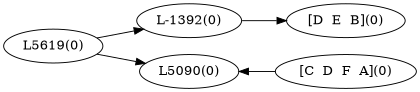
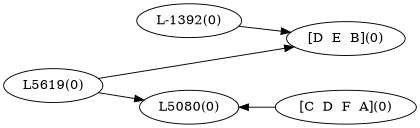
edge "L5619(0)" -> "L-1392(0)": now "L5619(0)" -> "[D  E  B](0)"
node "L5090(0)": label "L5090(0)" -> "L5080(0)"
